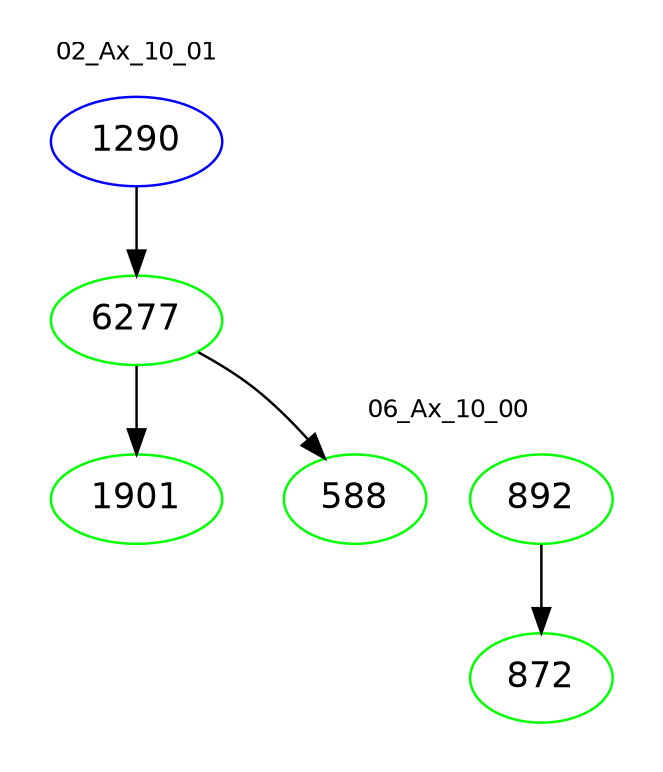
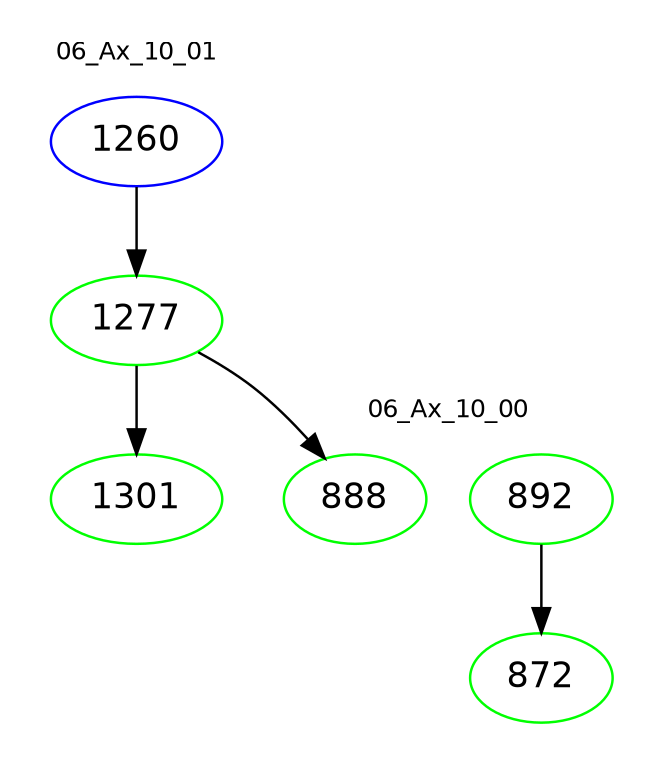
cluster "02_Ax_10_01": label "02_Ax_10_01" -> "06_Ax_10_01"
node "1290": label "1290" -> "1260"
node "6277": label "6277" -> "1277"
node "1901": label "1901" -> "1301"
node "588": label "588" -> "888"
